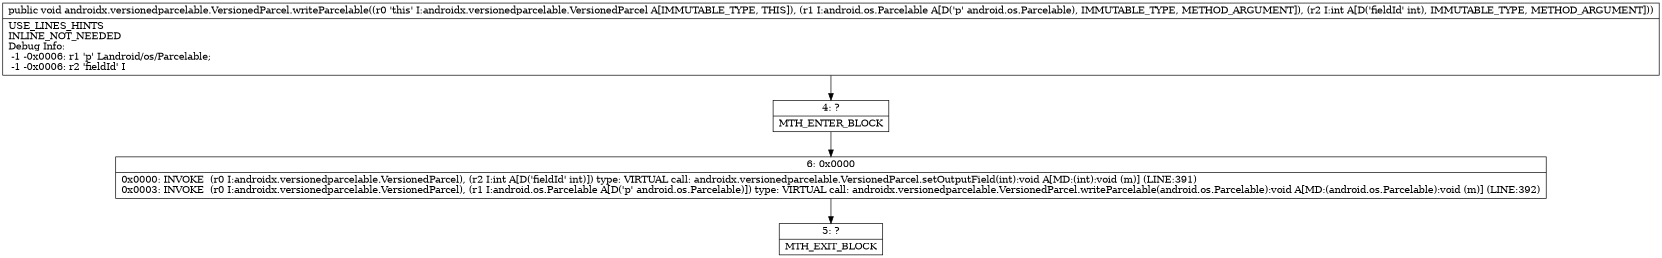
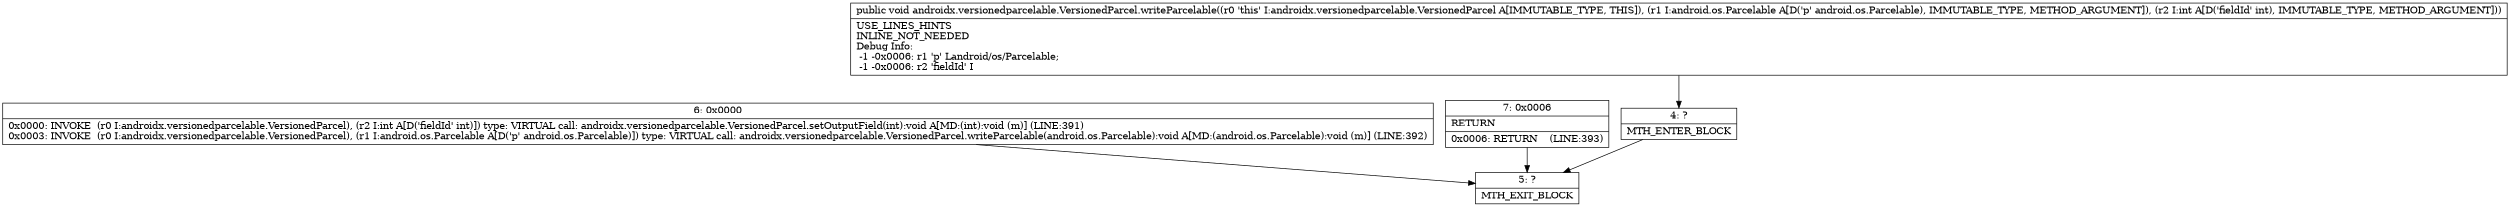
node "7: 0x0006": added
edge "4: ?" -> "6: 0x0000": now "4: ?" -> "5: ?"
